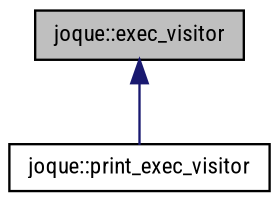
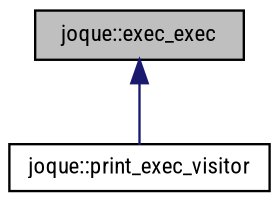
node "joque::exec_visitor": label "joque::exec_visitor" -> "joque::exec_exec"
